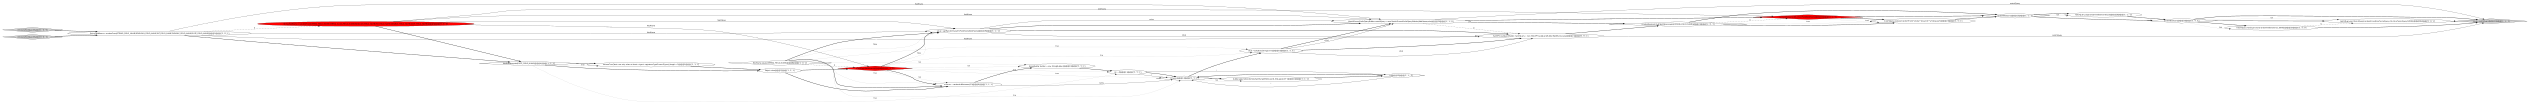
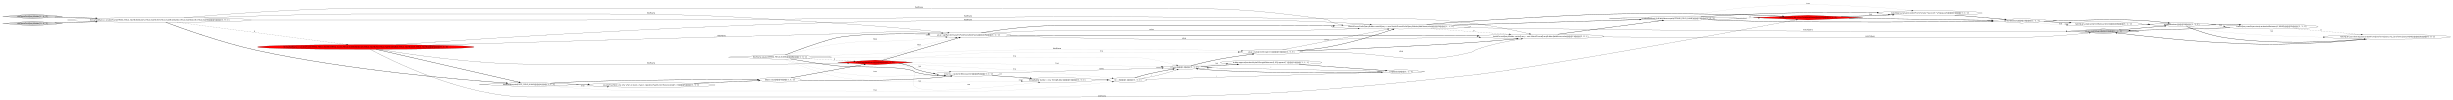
edge "randomBoolean()@@@28@@@['1', '1', '1']" -> "return matchQuery@@@31@@@['1', '1', '1']": reversed
edge "fieldName.equals(STRING_FIELD_NAME)@@@8@@@['1', '0', '1']" -> "value = builder.toString().trim()@@@16@@@['1', '1', '1']": label "true" -> "fieldName"
